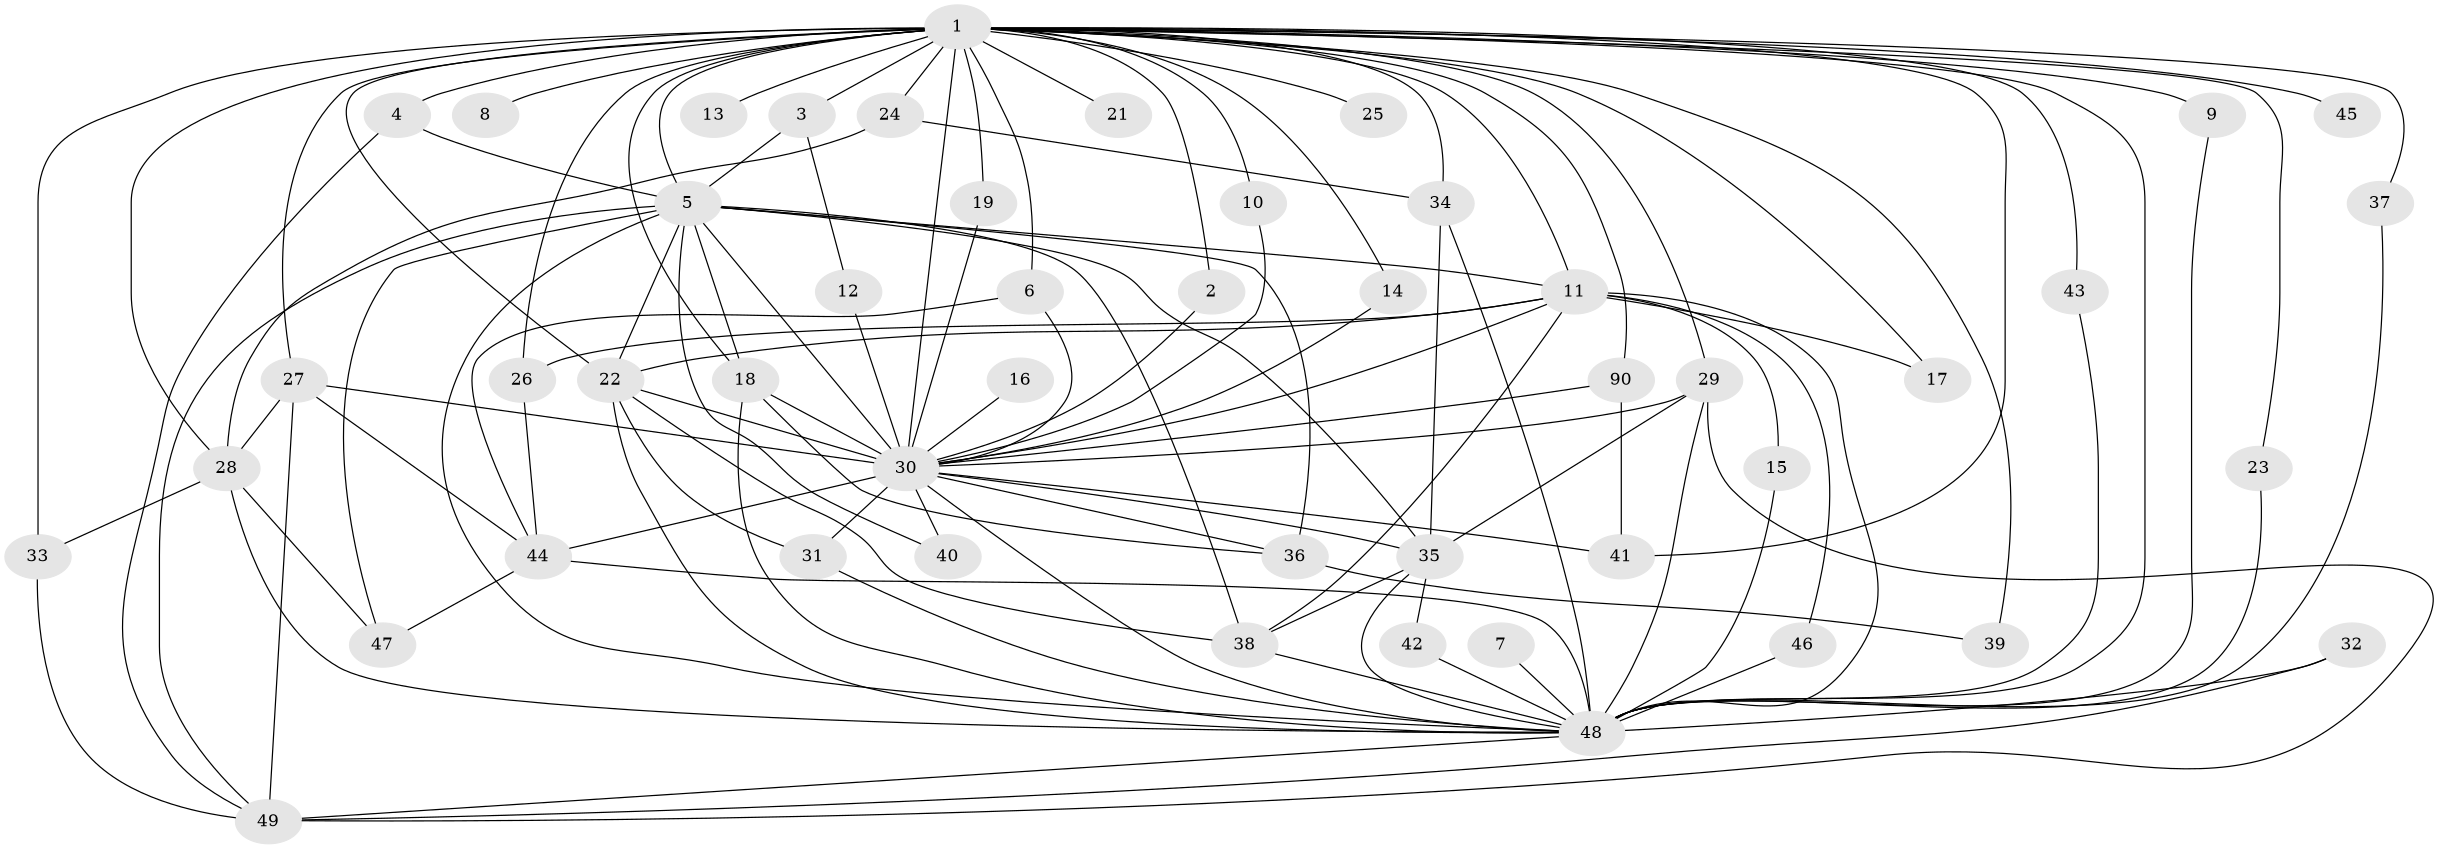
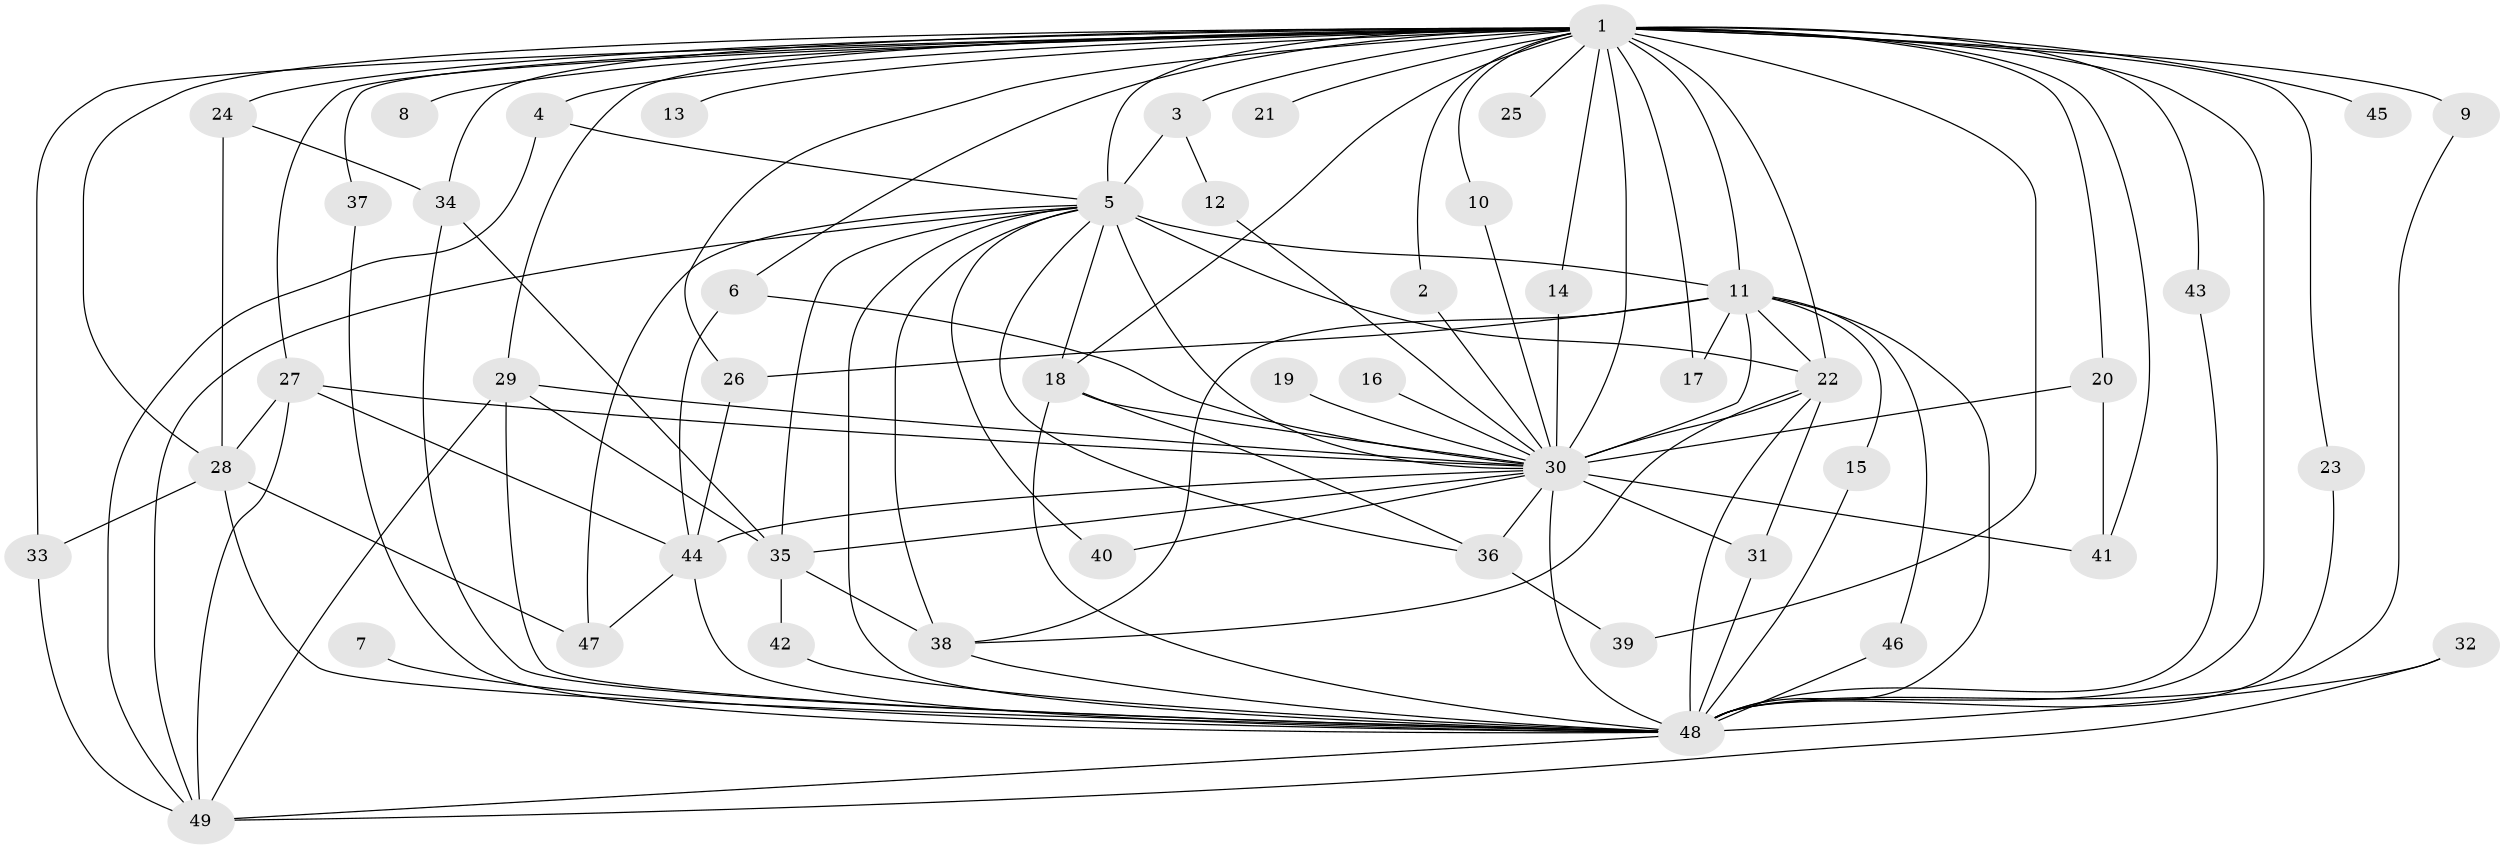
edge "1" -- "19": removed
node "90": label "90" -> "20"
edge "35" -- "48": removed
